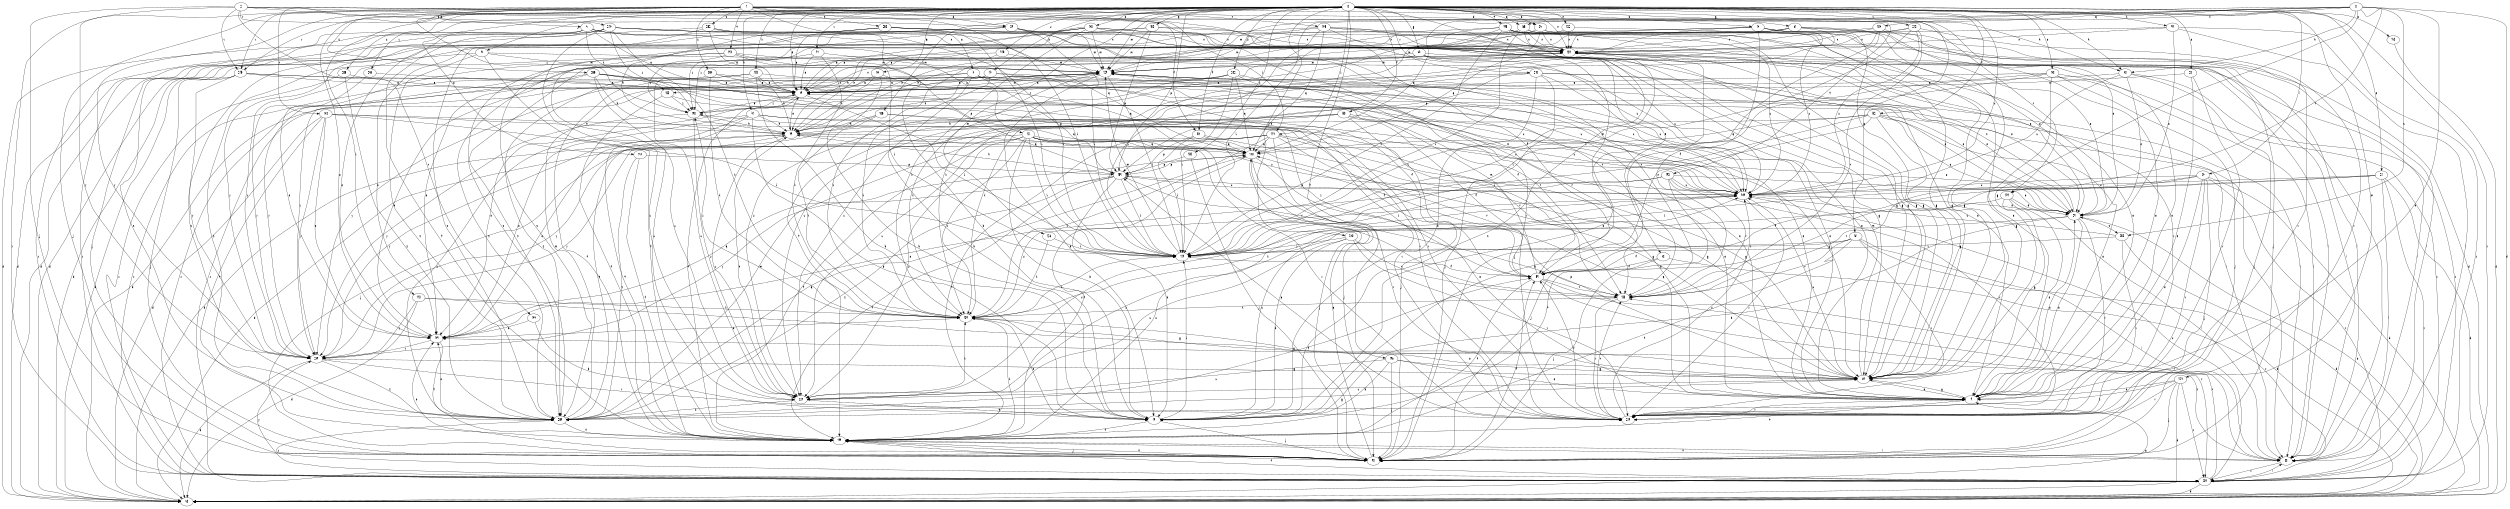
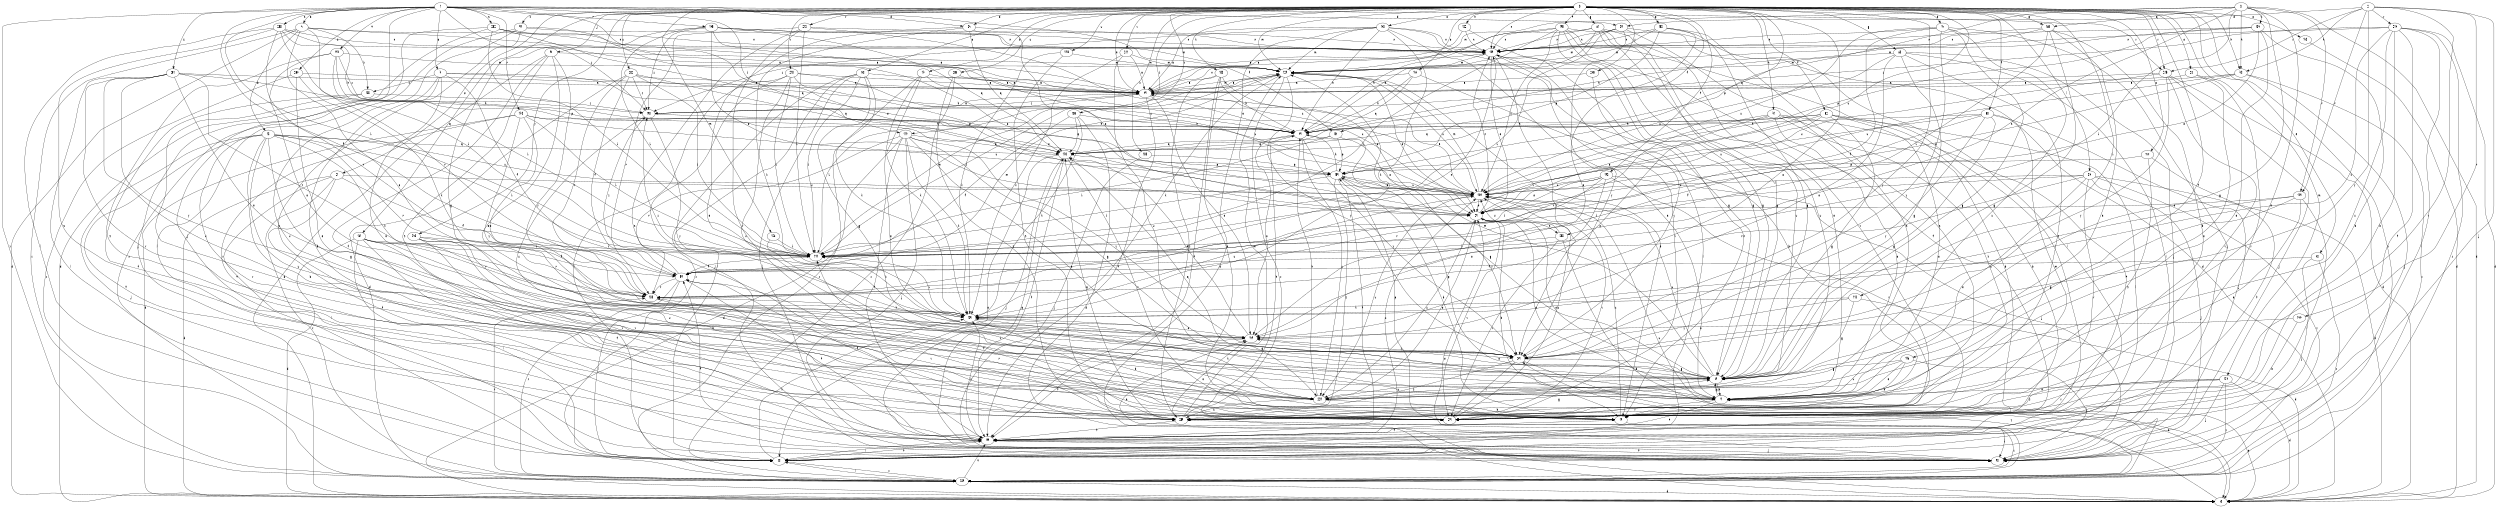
node "255": label "255" -> "251"
node "357": label "357" -> "257"
edge "94" -> "249": added, label "y"
edge "229" -> "29": added, label "c"
edge "170" -> "9": now "170" -> "88"
